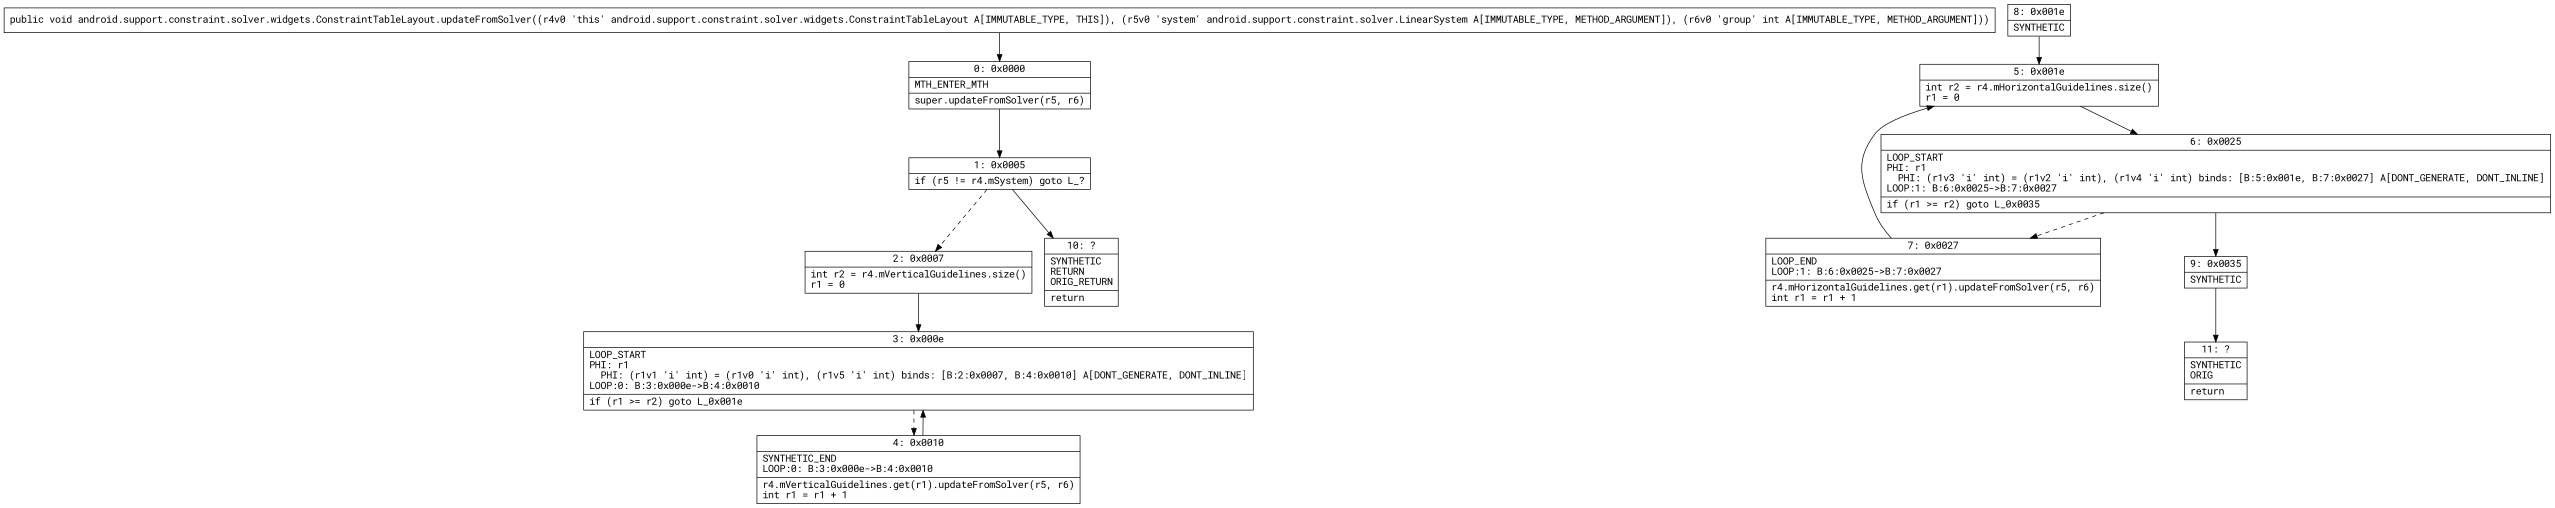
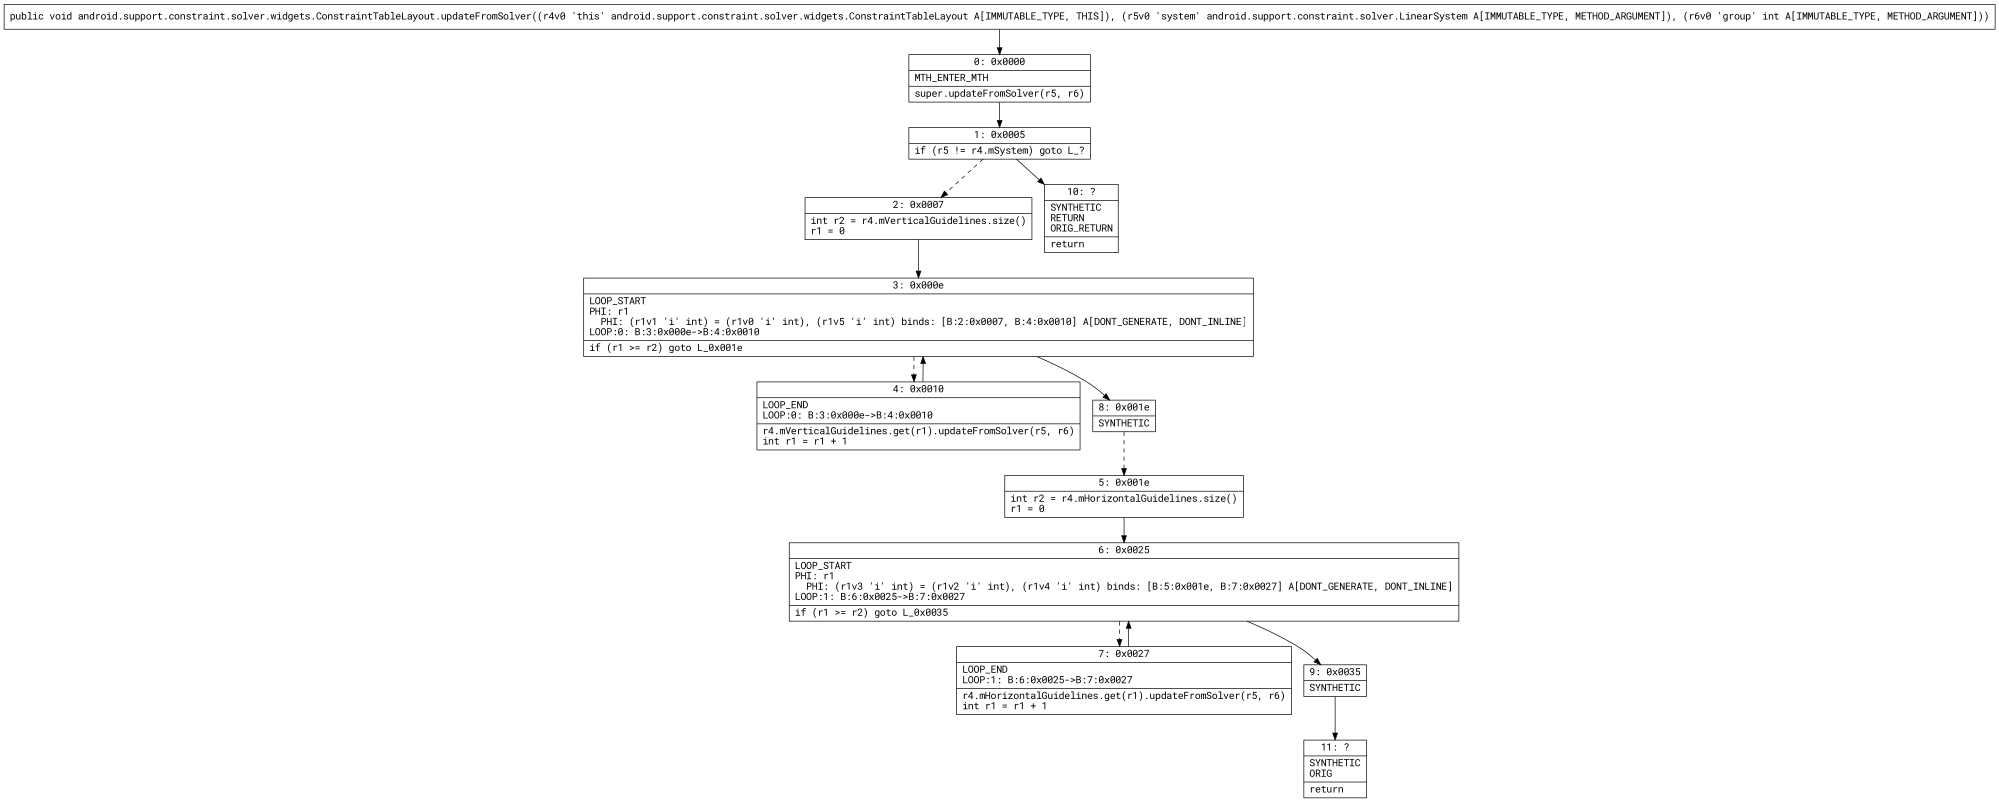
edge "8: 0x001e" -> "5: 0x001e": style solid -> dashed
edge "7: 0x0027" -> "5: 0x001e": now "7: 0x0027" -> "6: 0x0025"
edge "3: 0x000e" -> "8: 0x001e": added
node "4: 0x0010": text "SYNTHETIC_END" -> "LOOP_END"
